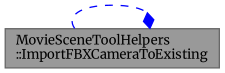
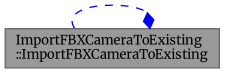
node "MovieSceneToolHelpers ::ImportFBXCameraToExisting": label "MovieSceneToolHelpers ::ImportFBXCameraToExisting" -> "ImportFBXCameraToExisting ::ImportFBXCameraToExisting"
